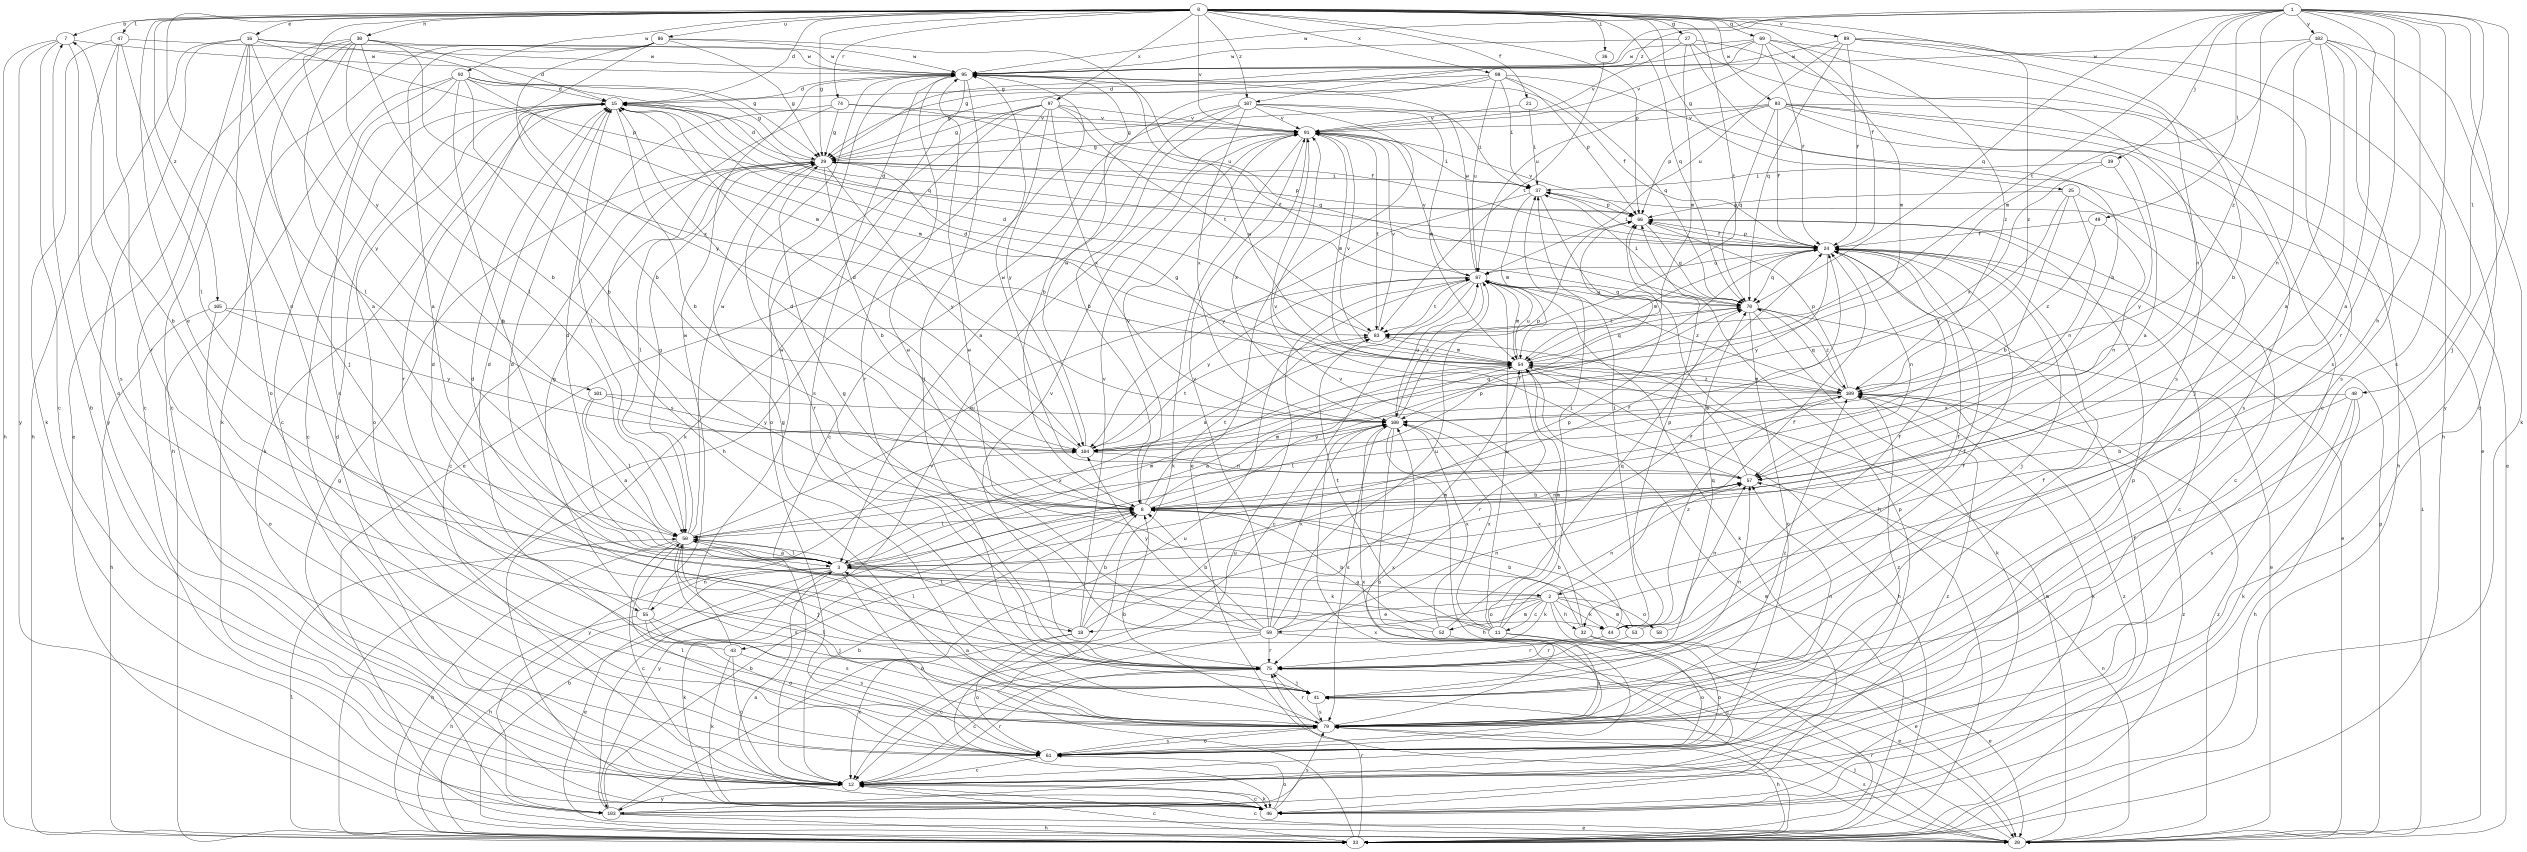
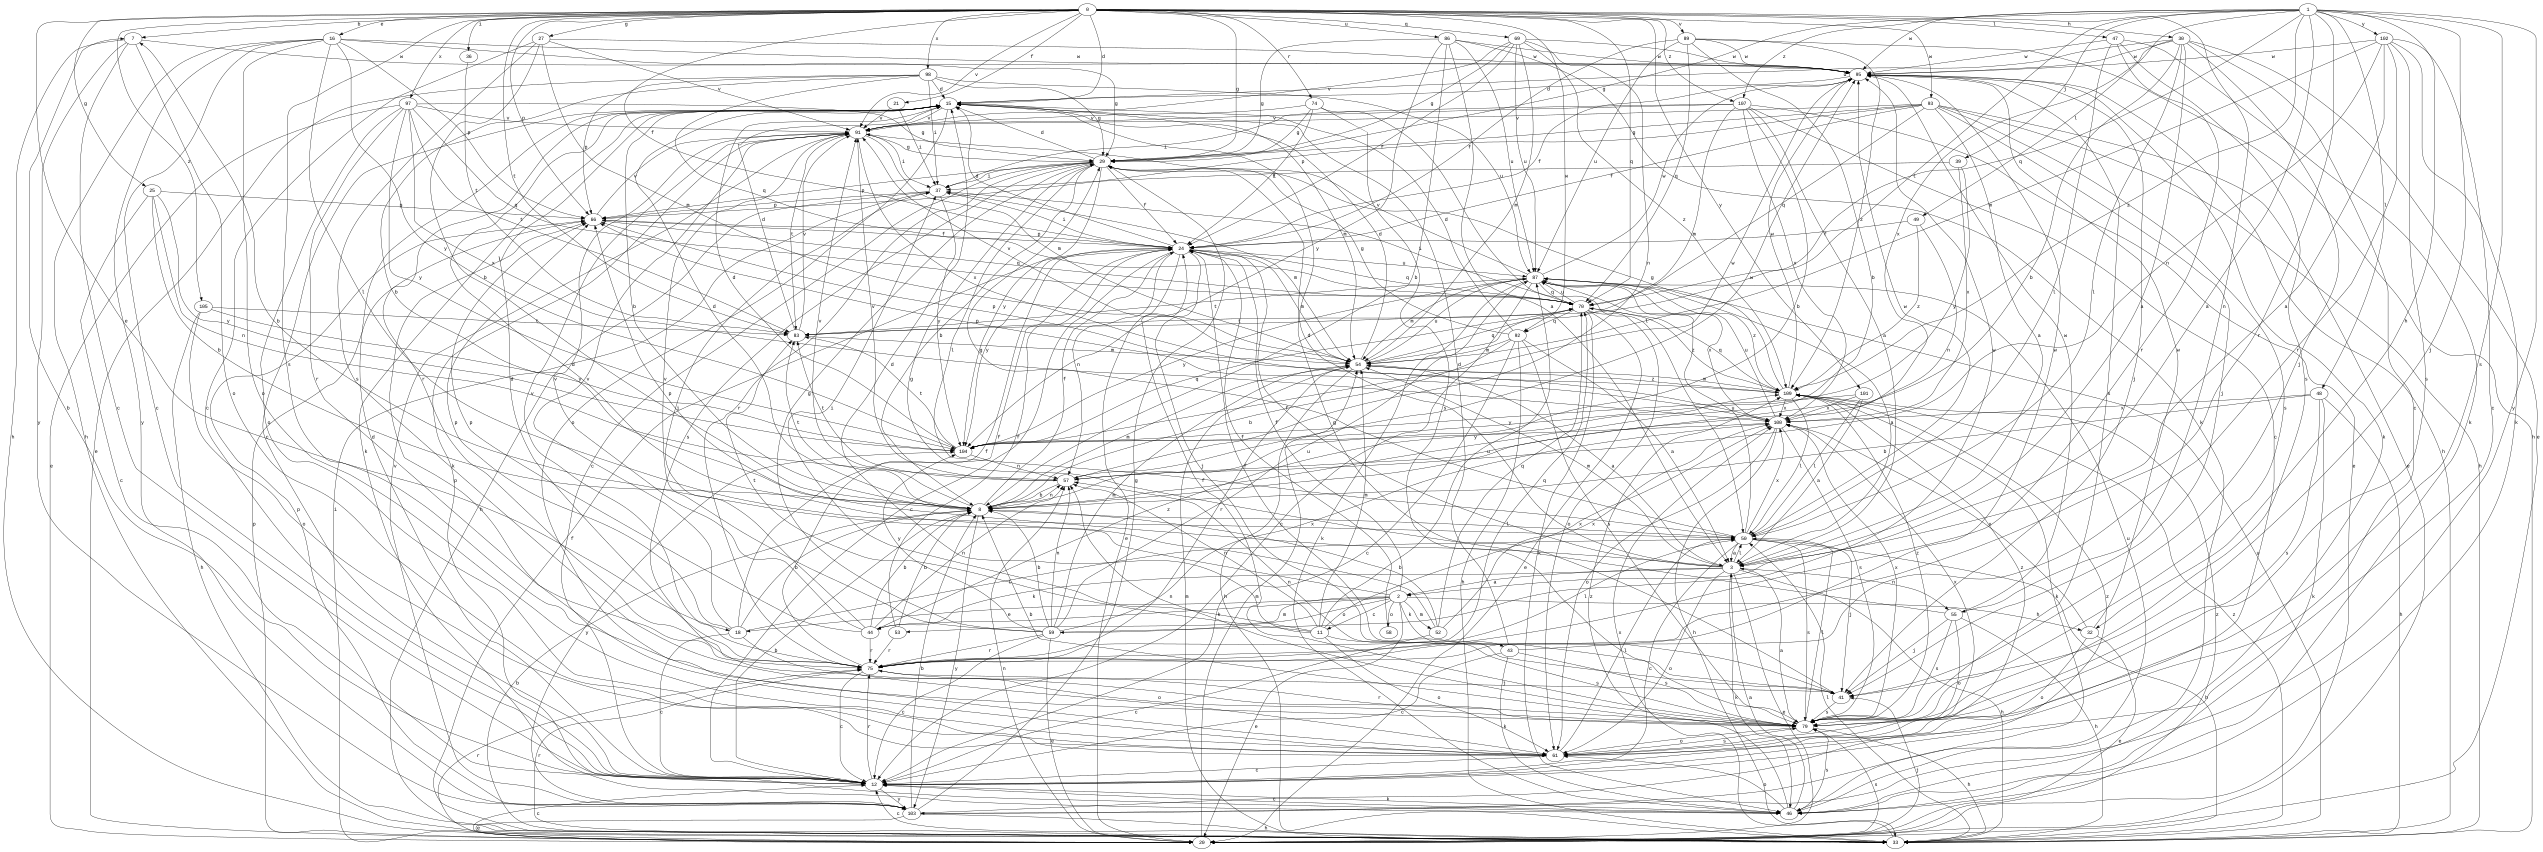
edge "92" -> "70": reversed
edge "29" -> "79": added, label "s"
